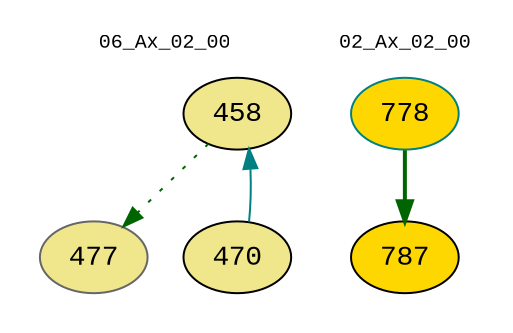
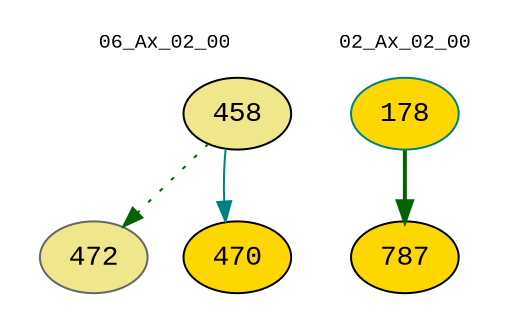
node "778": label "778" -> "178"
edge "470" -> "458": reversed
node "477": label "477" -> "472"
node "470": fillcolor khaki -> gold
